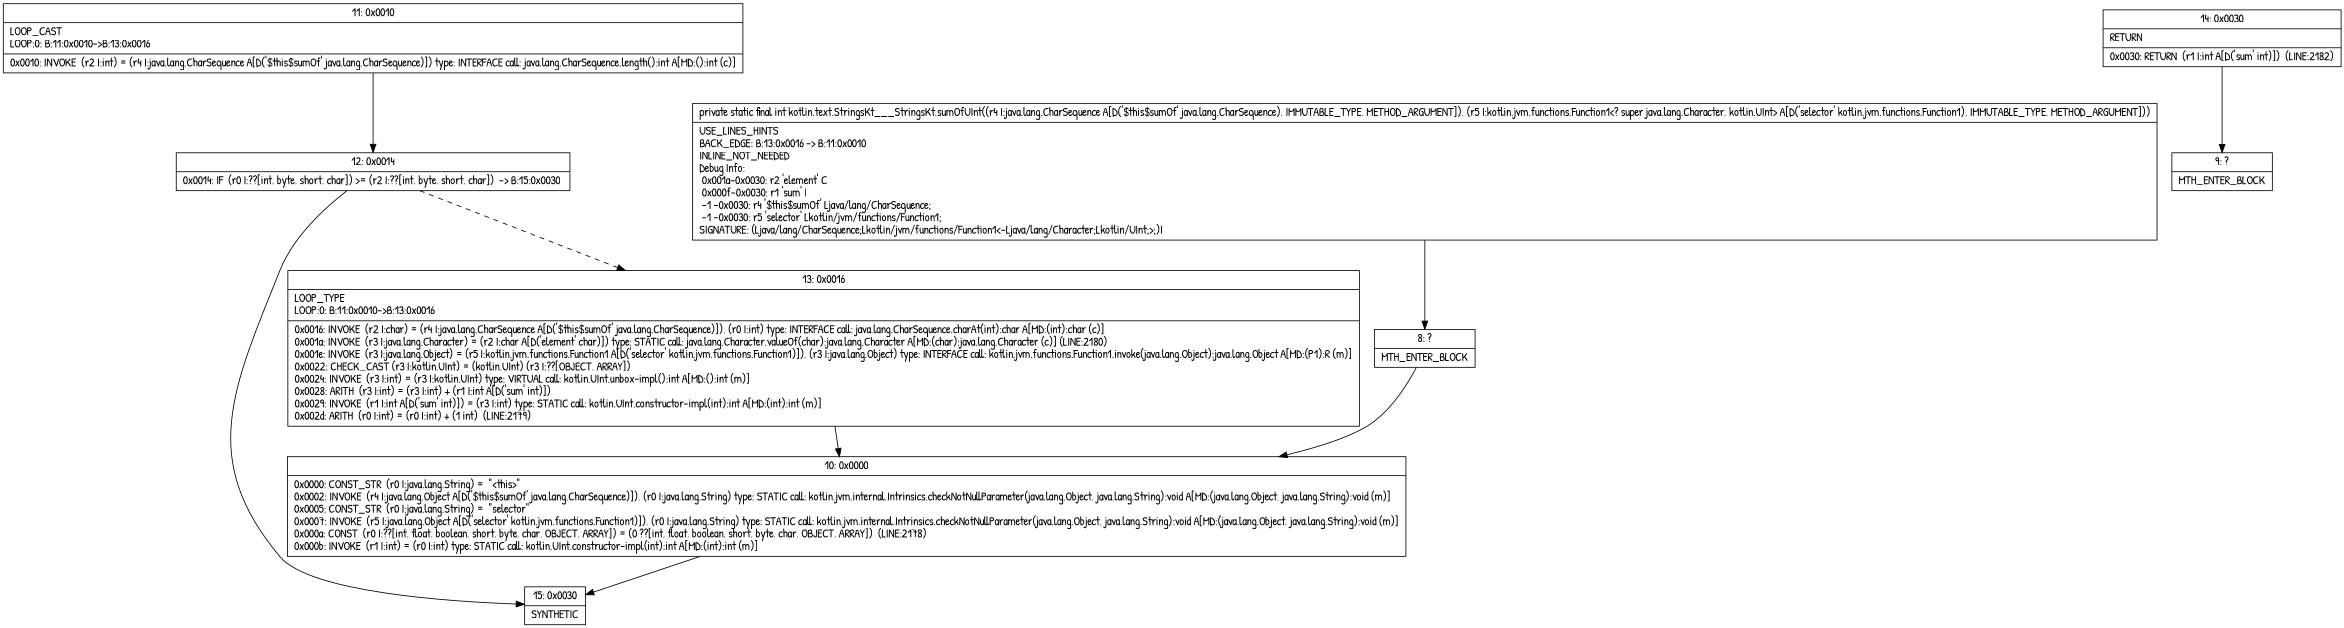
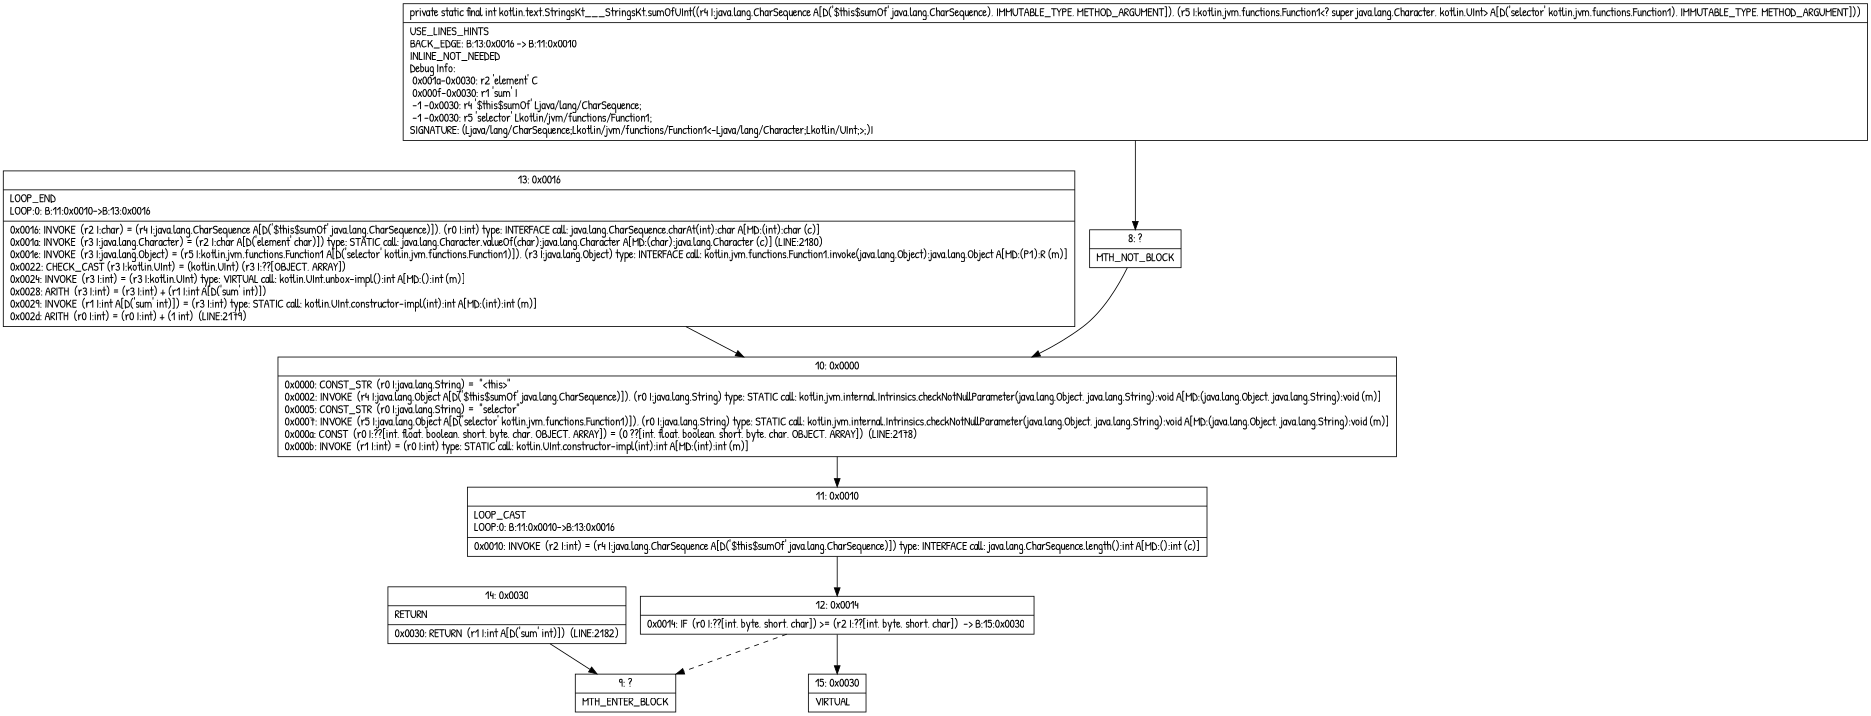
edge "12: 0x0014" -> "13: 0x0016": now "12: 0x0014" -> "9: ?"
node "13: 0x0016": text "LOOP_TYPE" -> "LOOP_END"
node "8: ?": text "MTH_ENTER_BLOCK" -> "MTH_NOT_BLOCK"
edge "10: 0x0000" -> "15: 0x0030": now "10: 0x0000" -> "11: 0x0010"
node "15: 0x0030": text "SYNTHETIC" -> "VIRTUAL"
